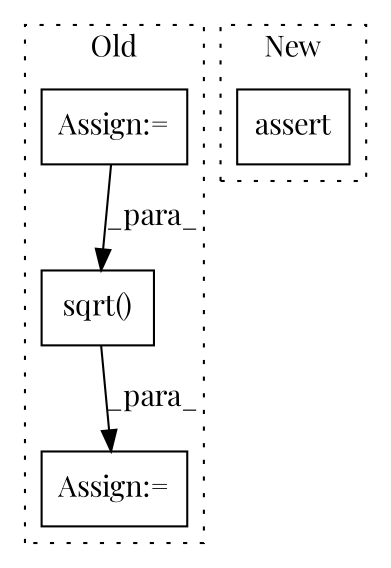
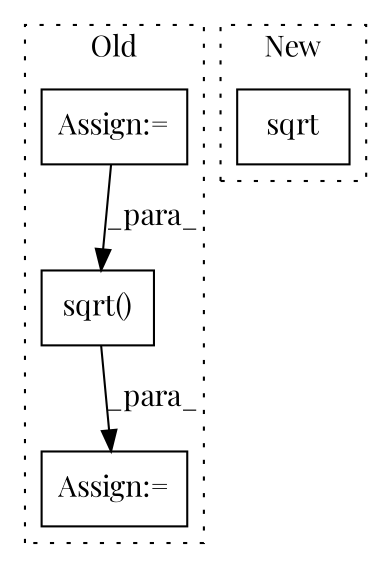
node "assert": label "assert" -> "sqrt"
